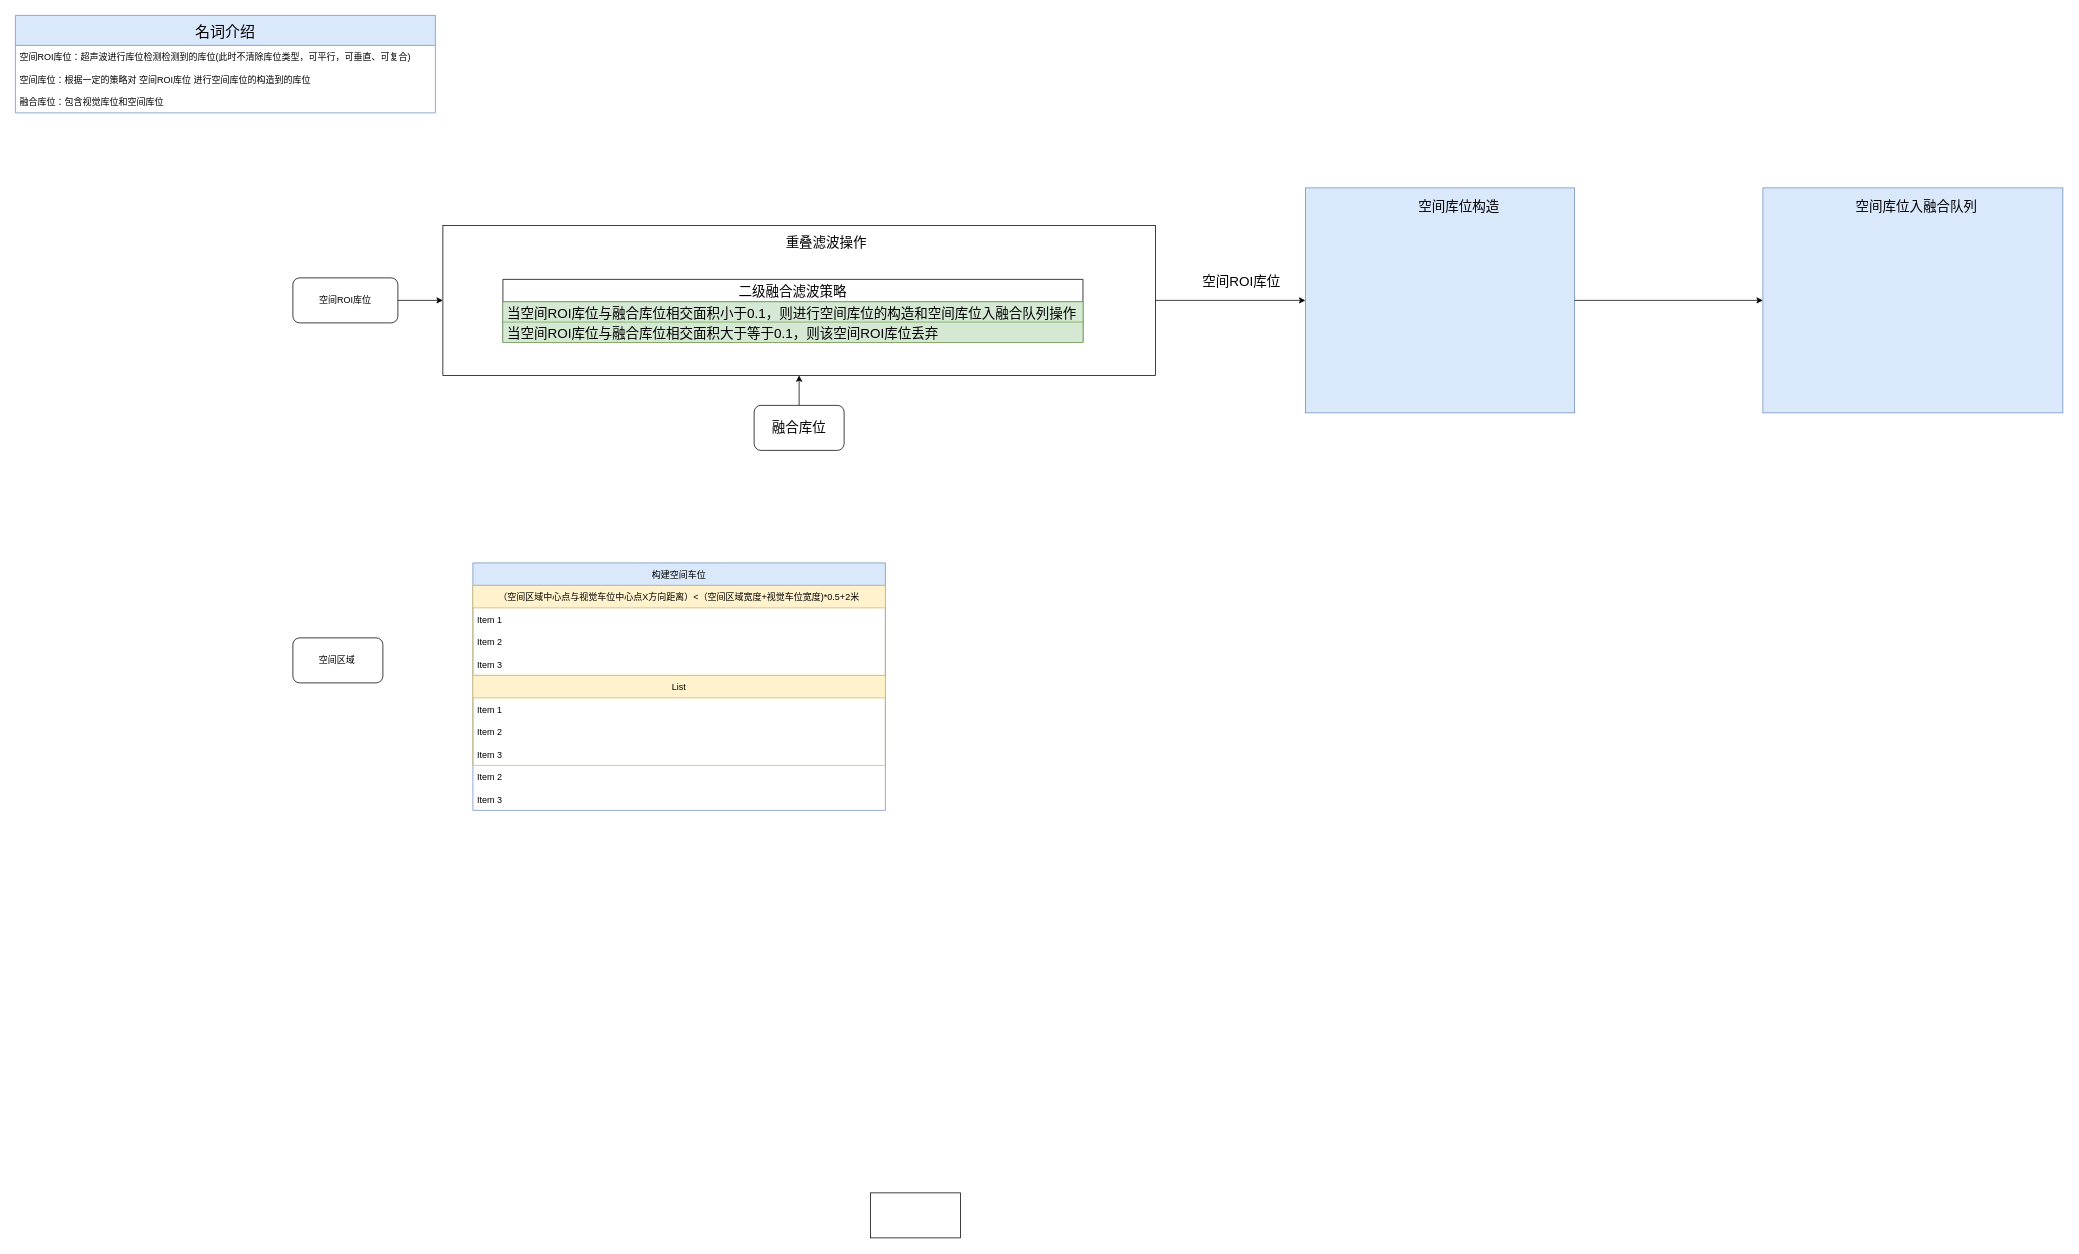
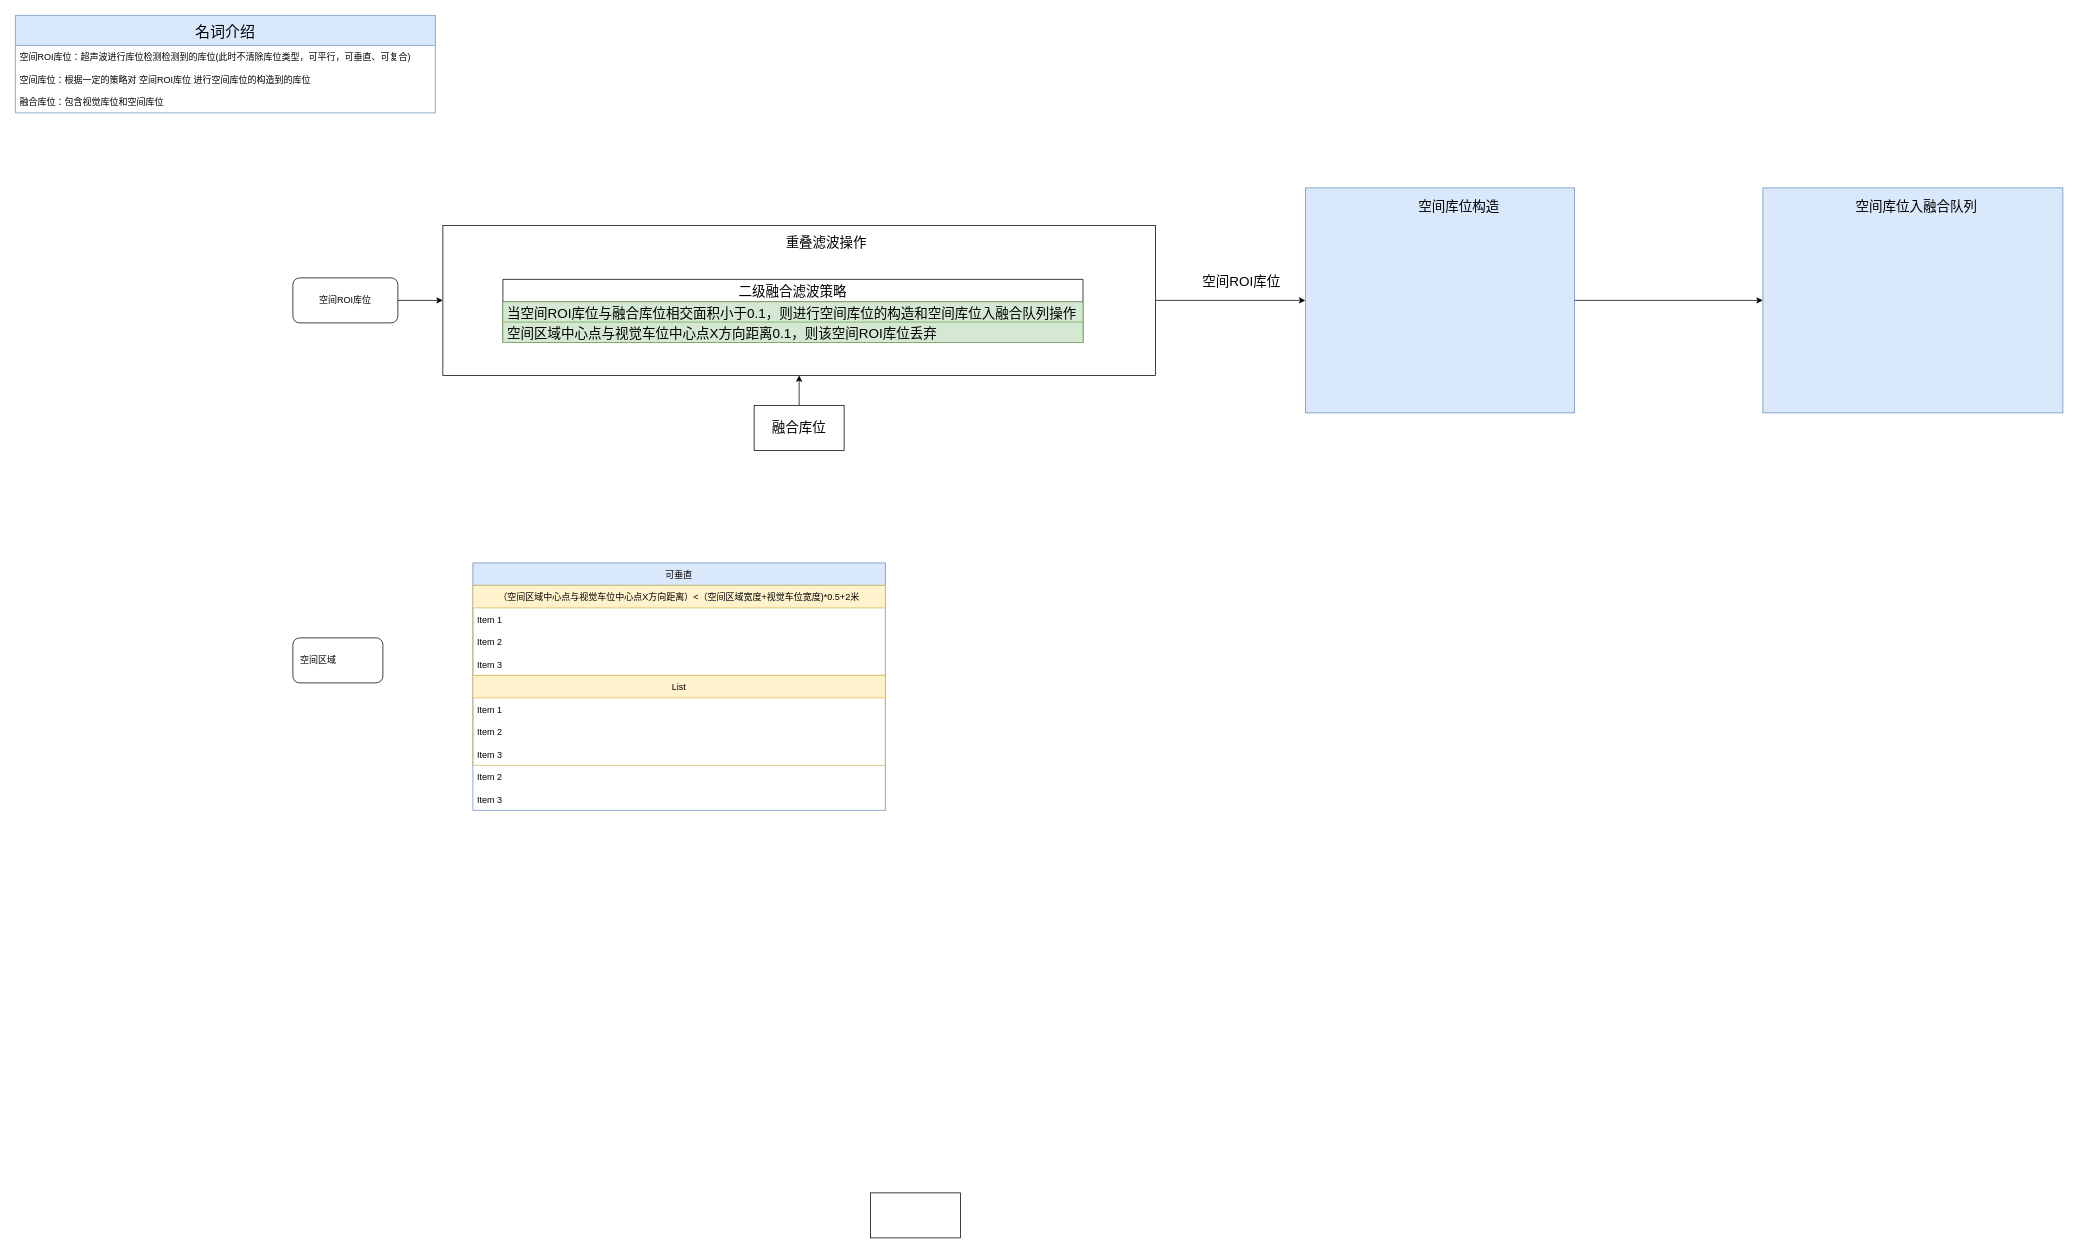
node "当空间ROI库位与融合库位相交面积大于等于0.1，则该空间ROI库位丢弃": label "当空间ROI库位与融合库位相交面积大于等于0.1，则该空间ROI库位丢弃" -> "空间区域中心点与视觉车位中心点X方向距离0.1，则该空间ROI库位丢弃"
node "融合库位": shape rounded rectangle -> rectangle
node "构建空间车位": label "构建空间车位" -> "可垂直"
node "空间区域": moved (337, 660) -> (318, 660)
